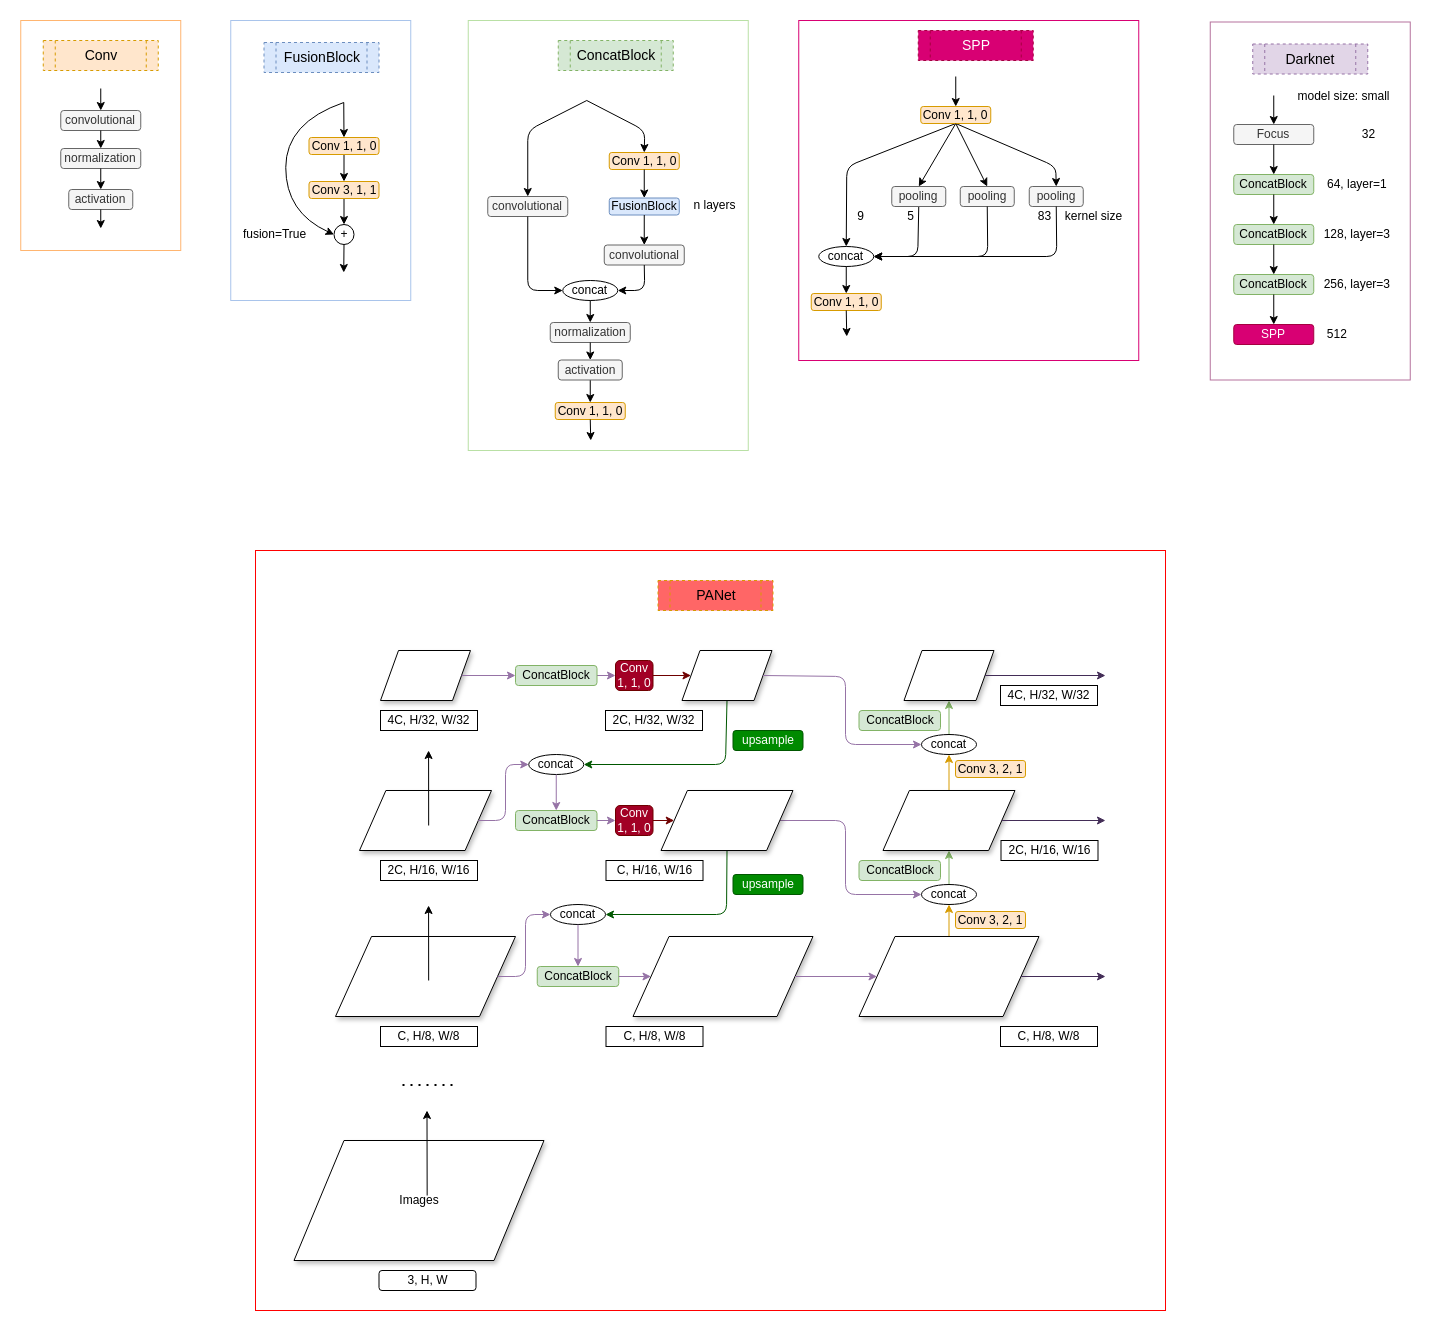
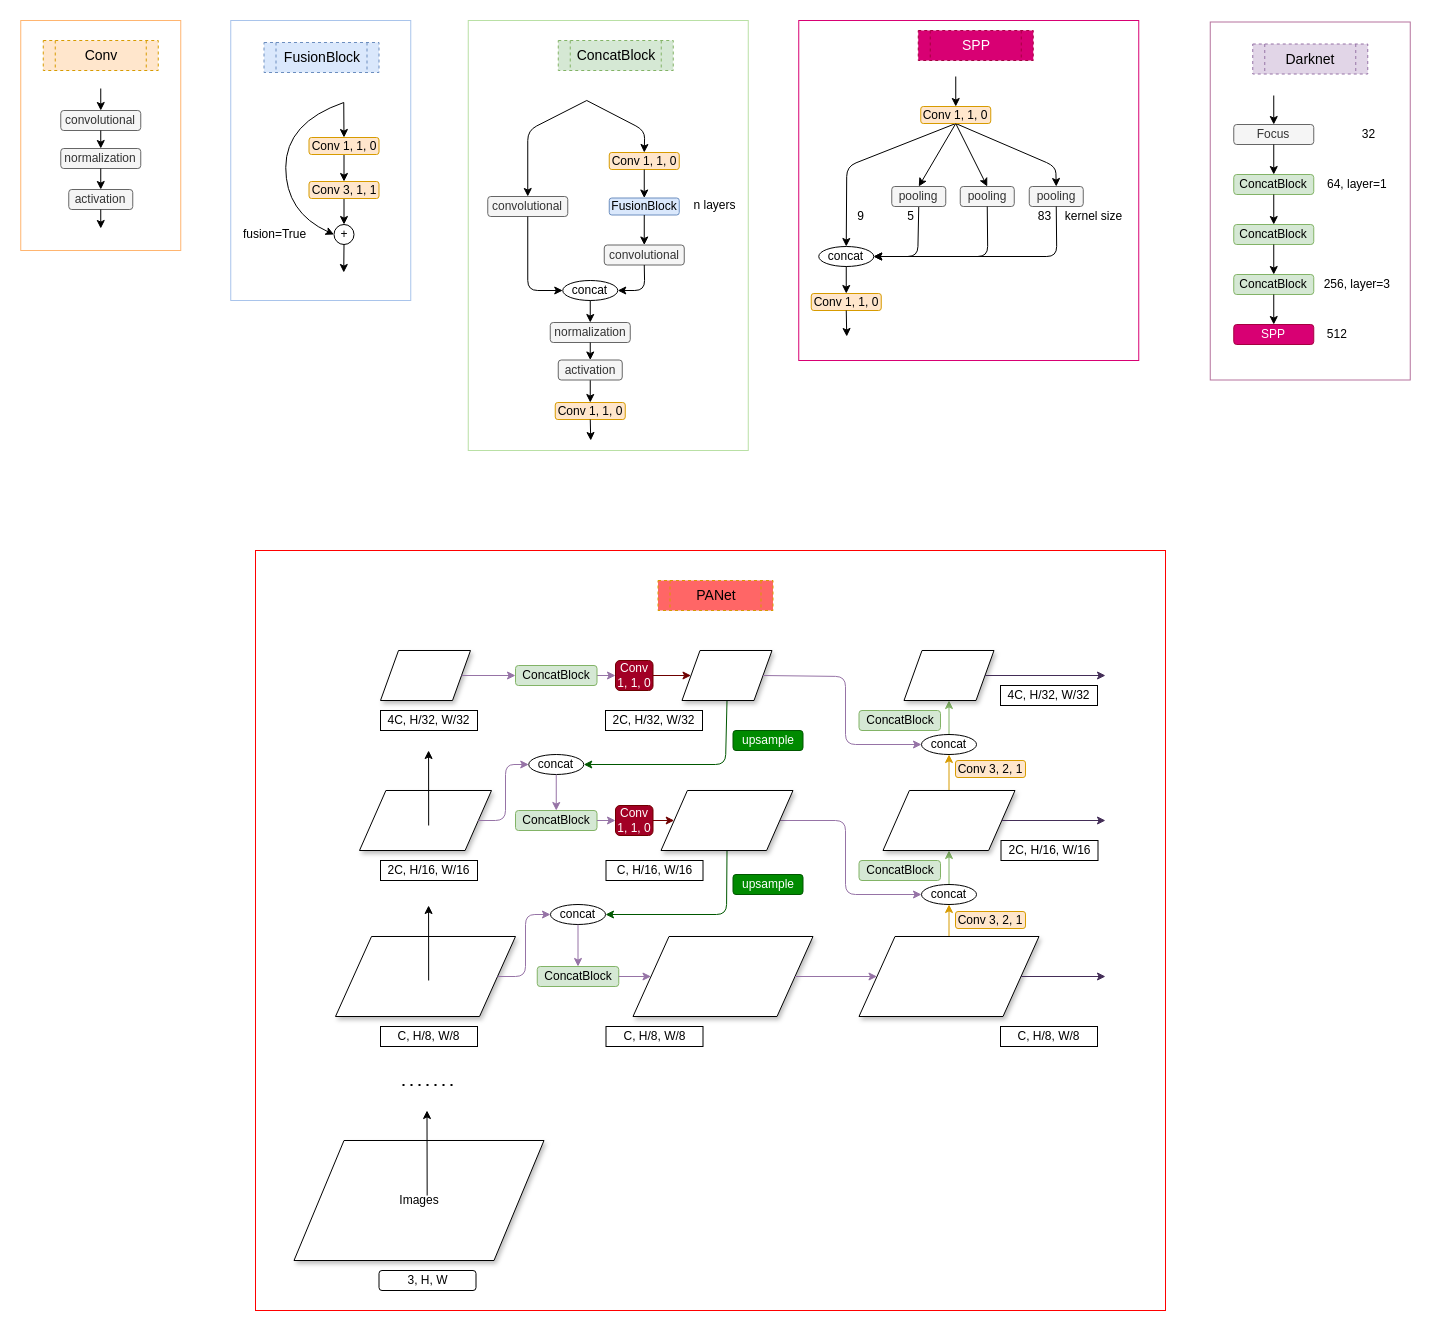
node "model size: small": removed
node "128, layer=3": removed
